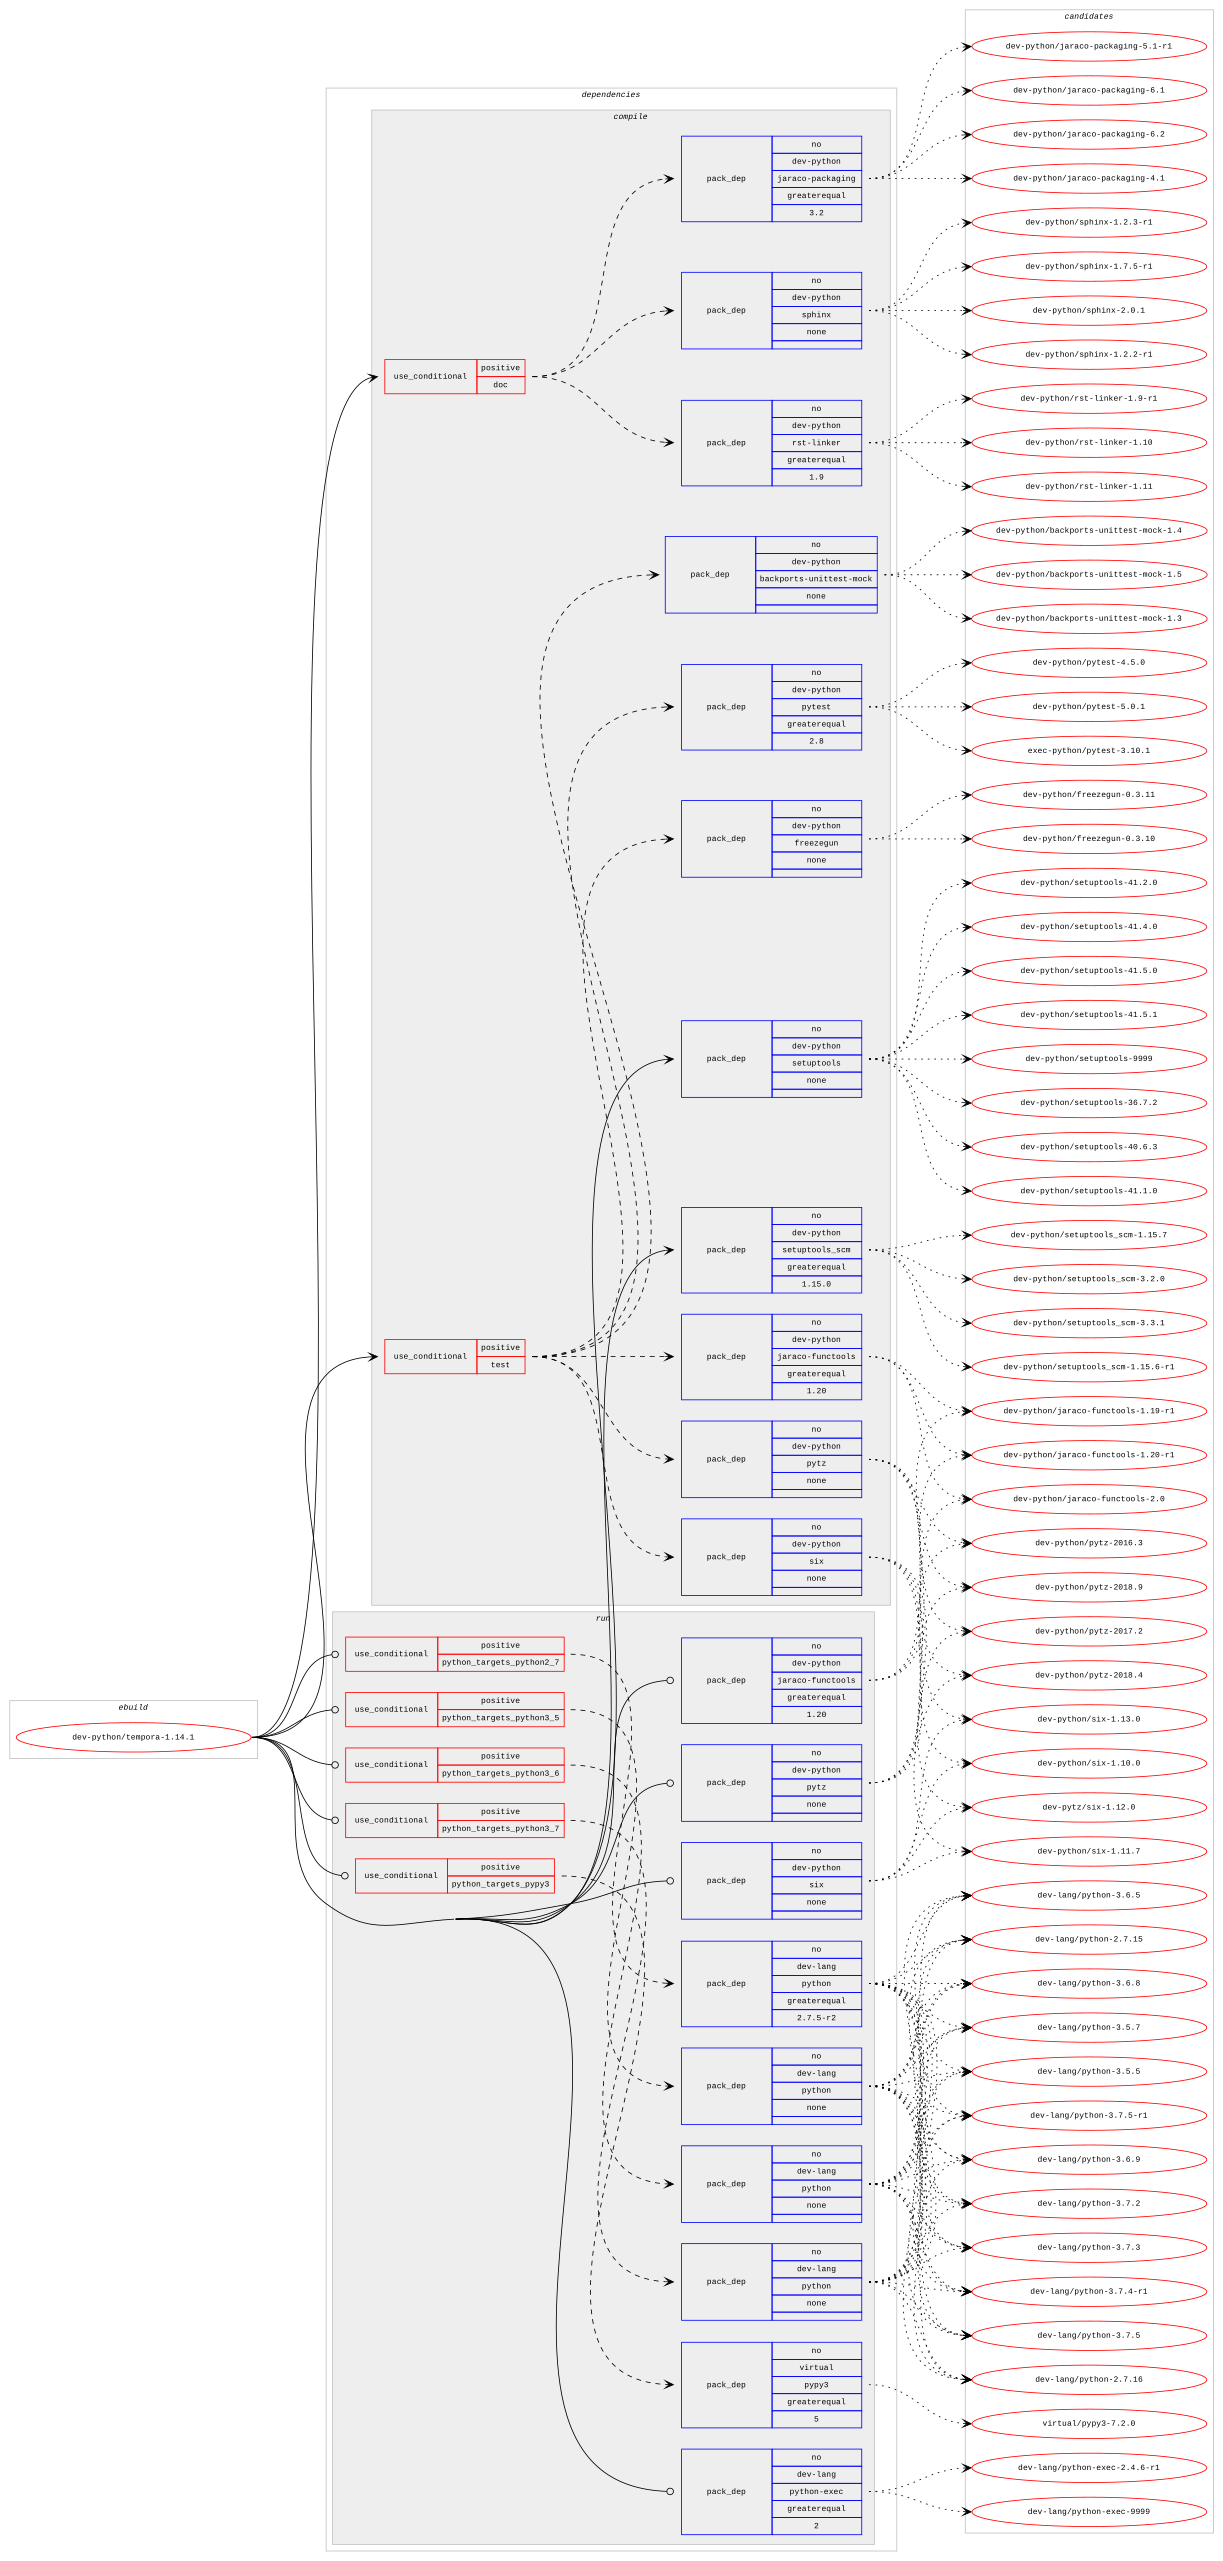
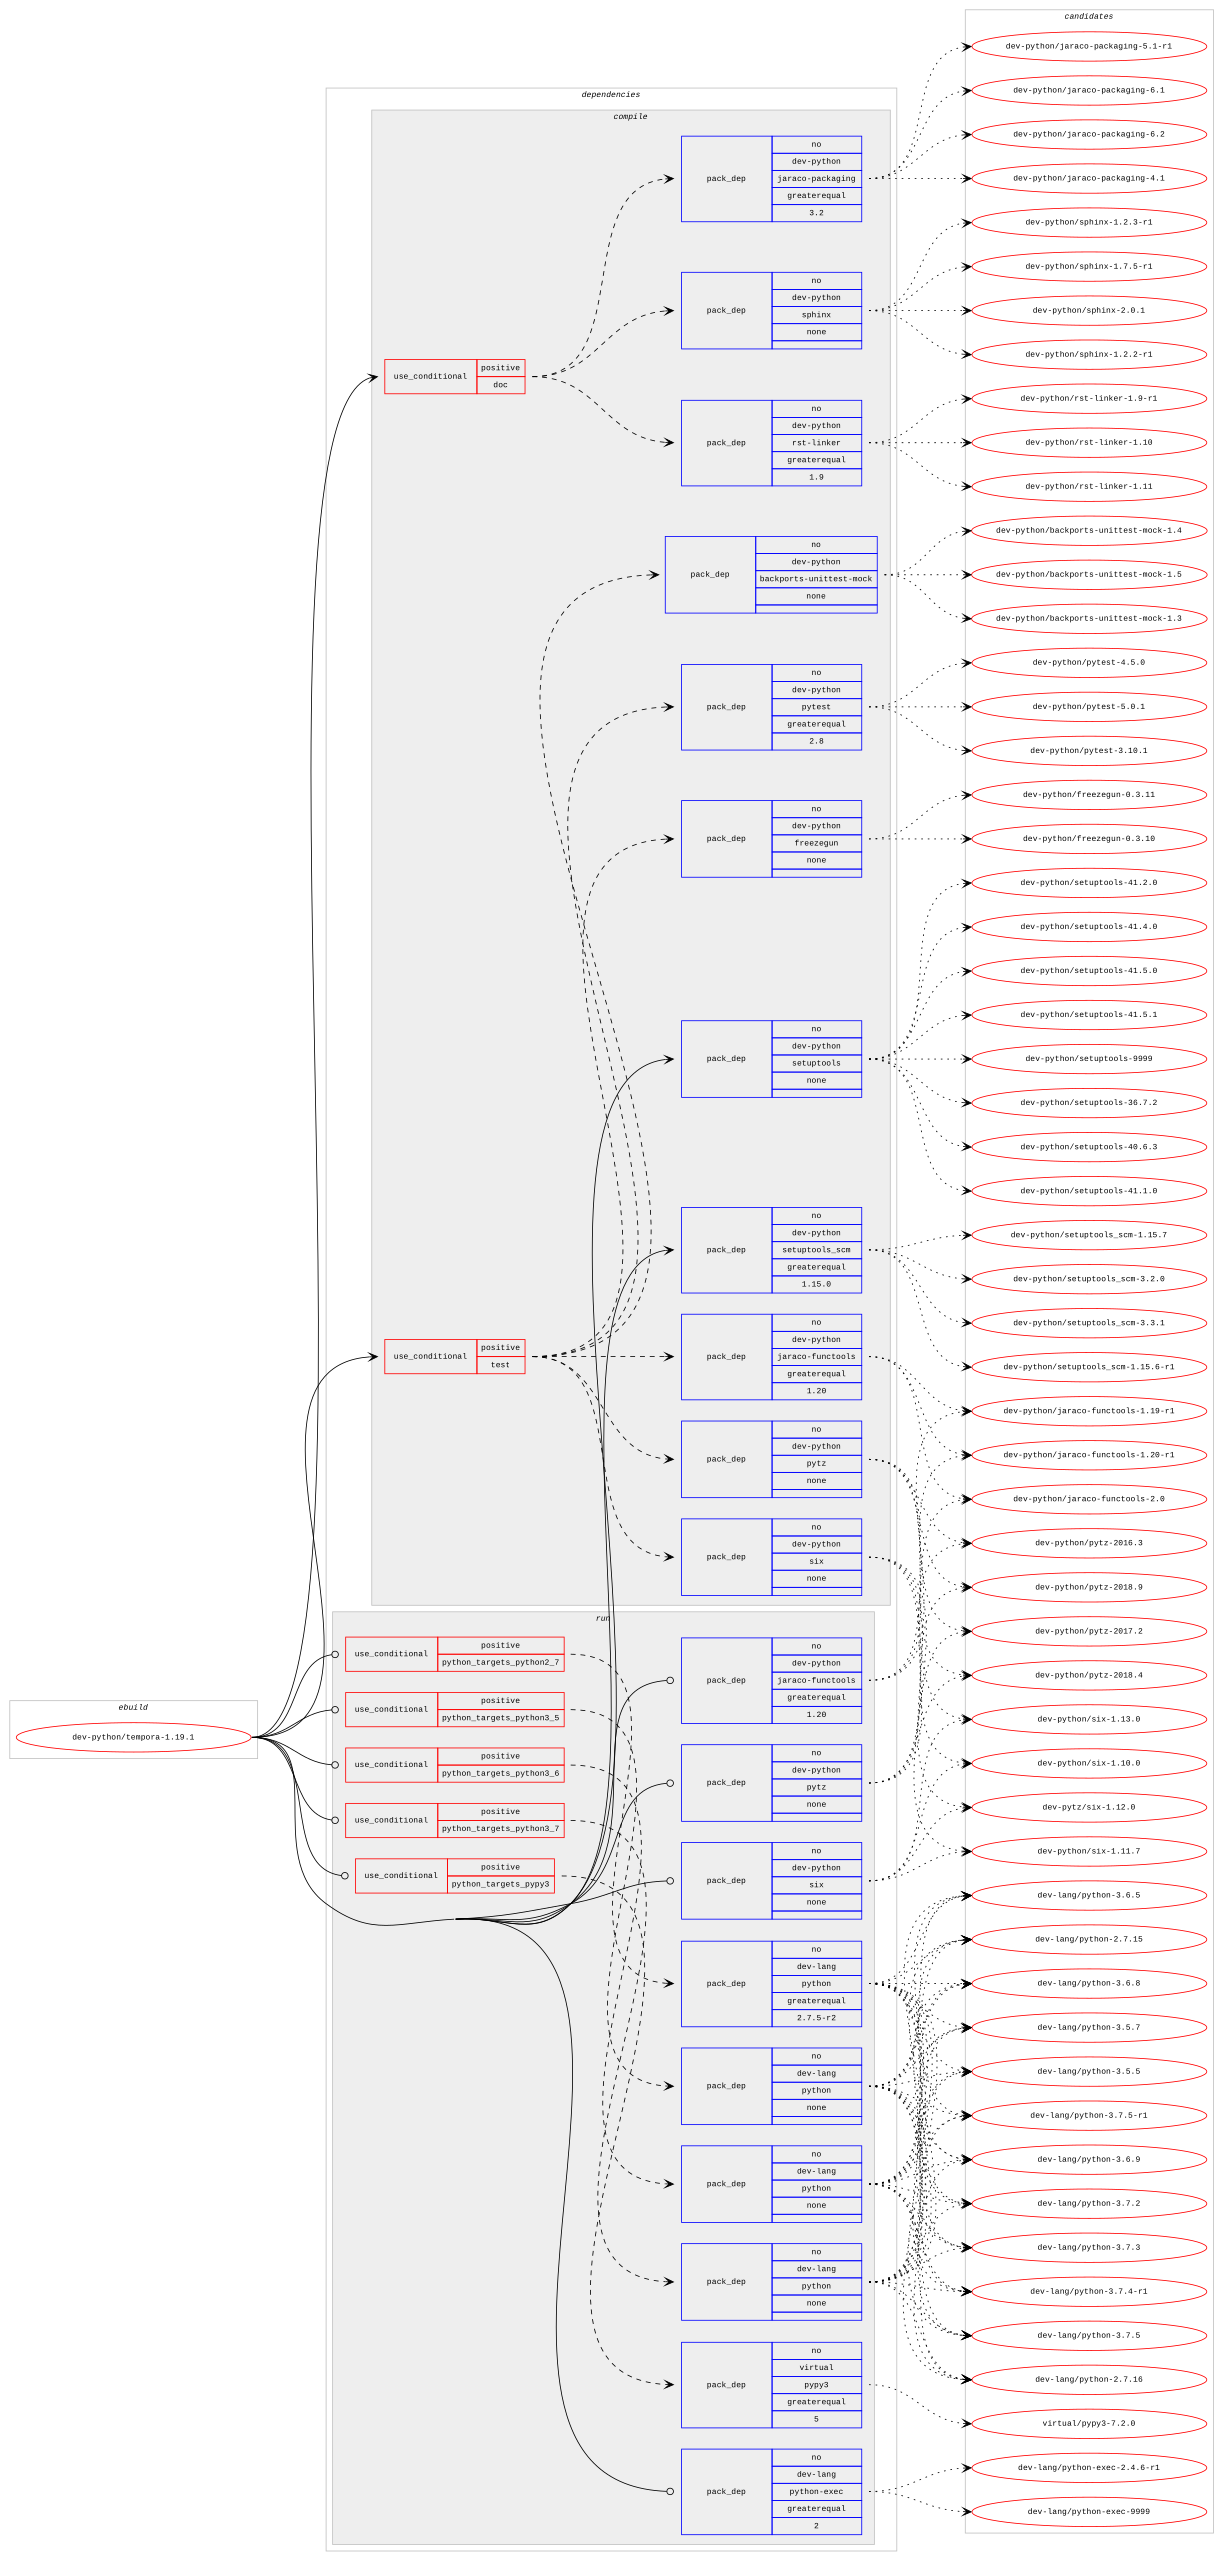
node "exec-python/pytest-3.10.1": label "exec-python/pytest-3.10.1" -> "dev-python/pytest-3.10.1"
node "dev-python/tempora-1.14.1": label "dev-python/tempora-1.14.1" -> "dev-python/tempora-1.19.1"
